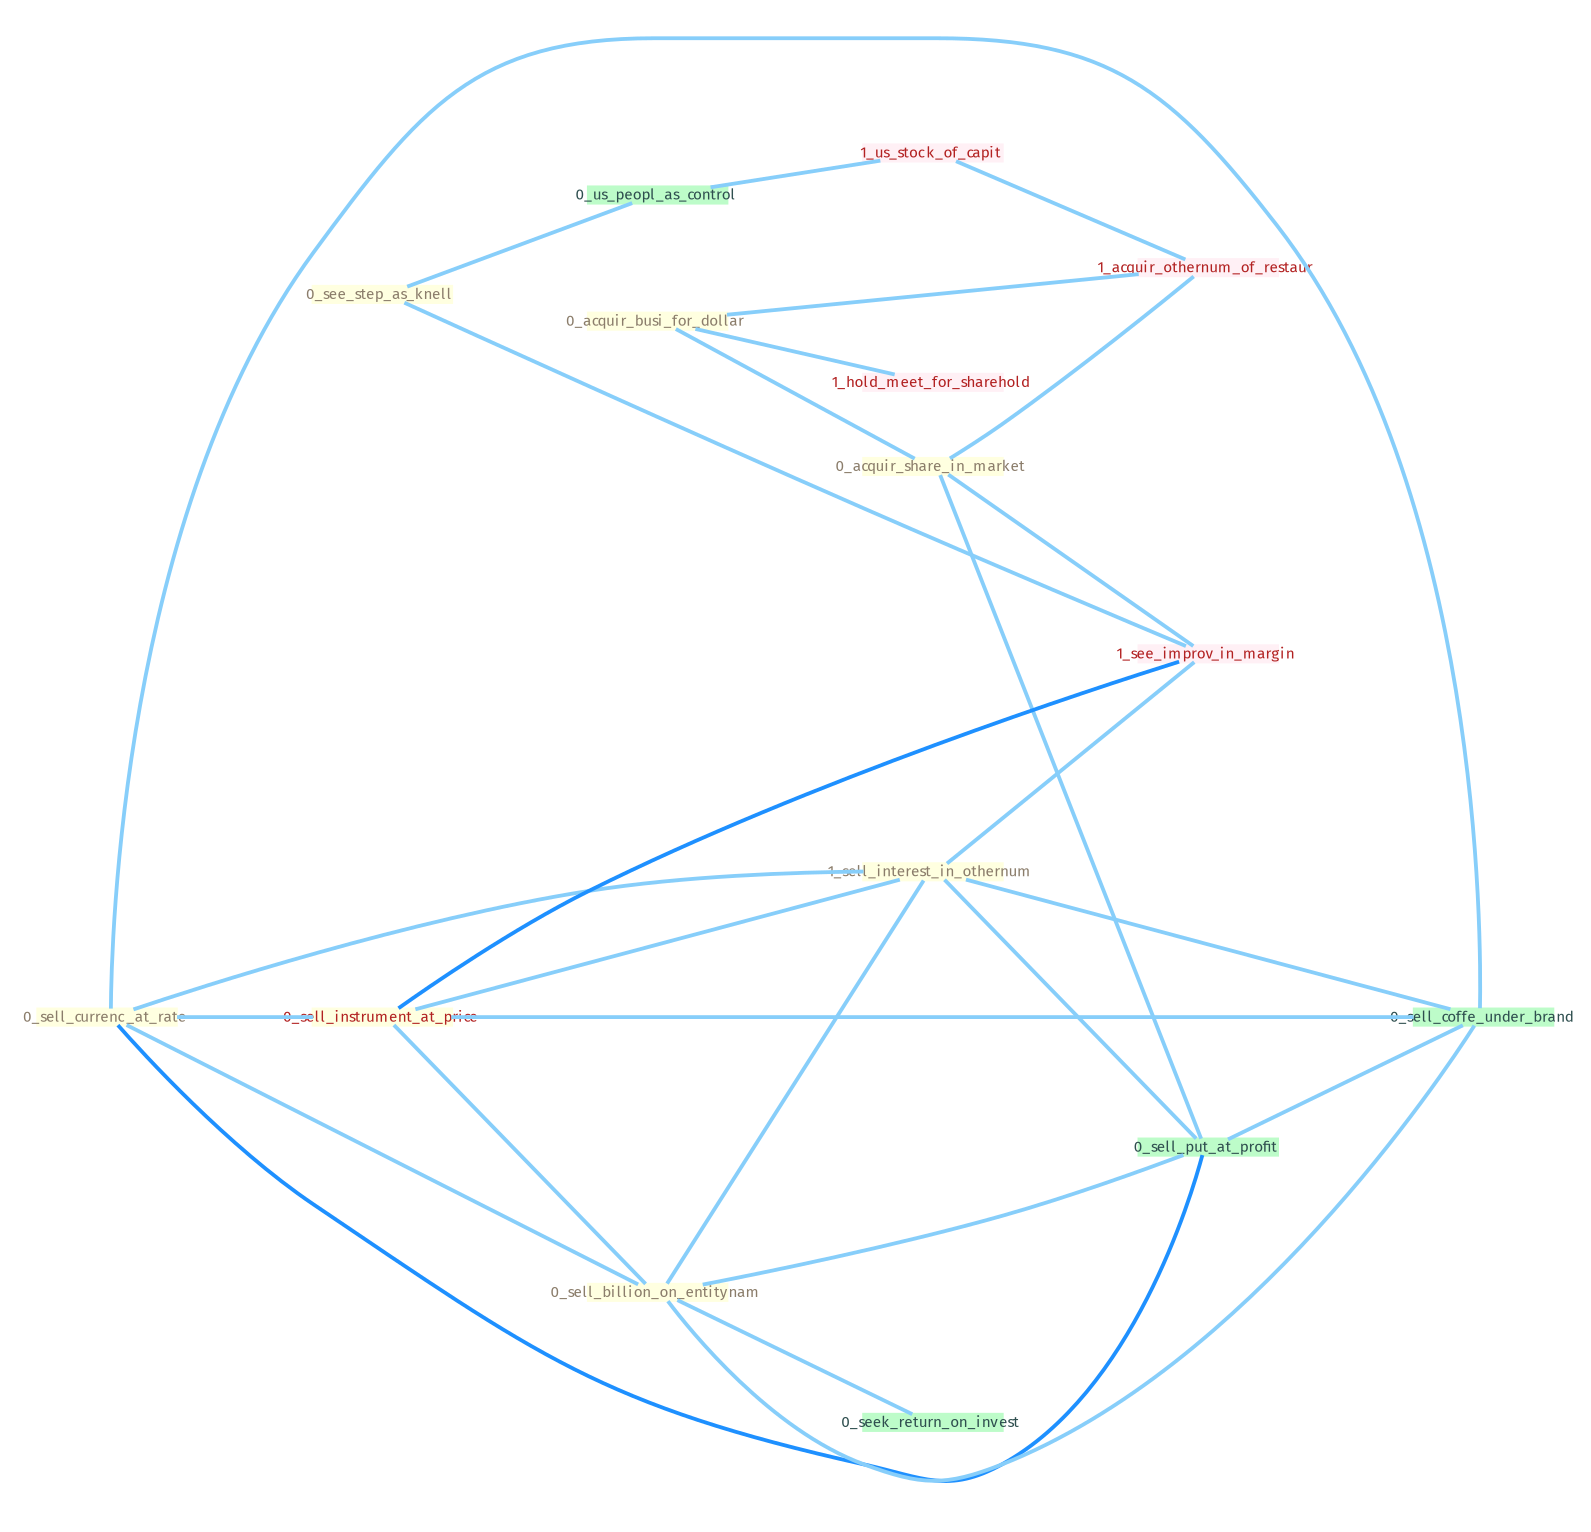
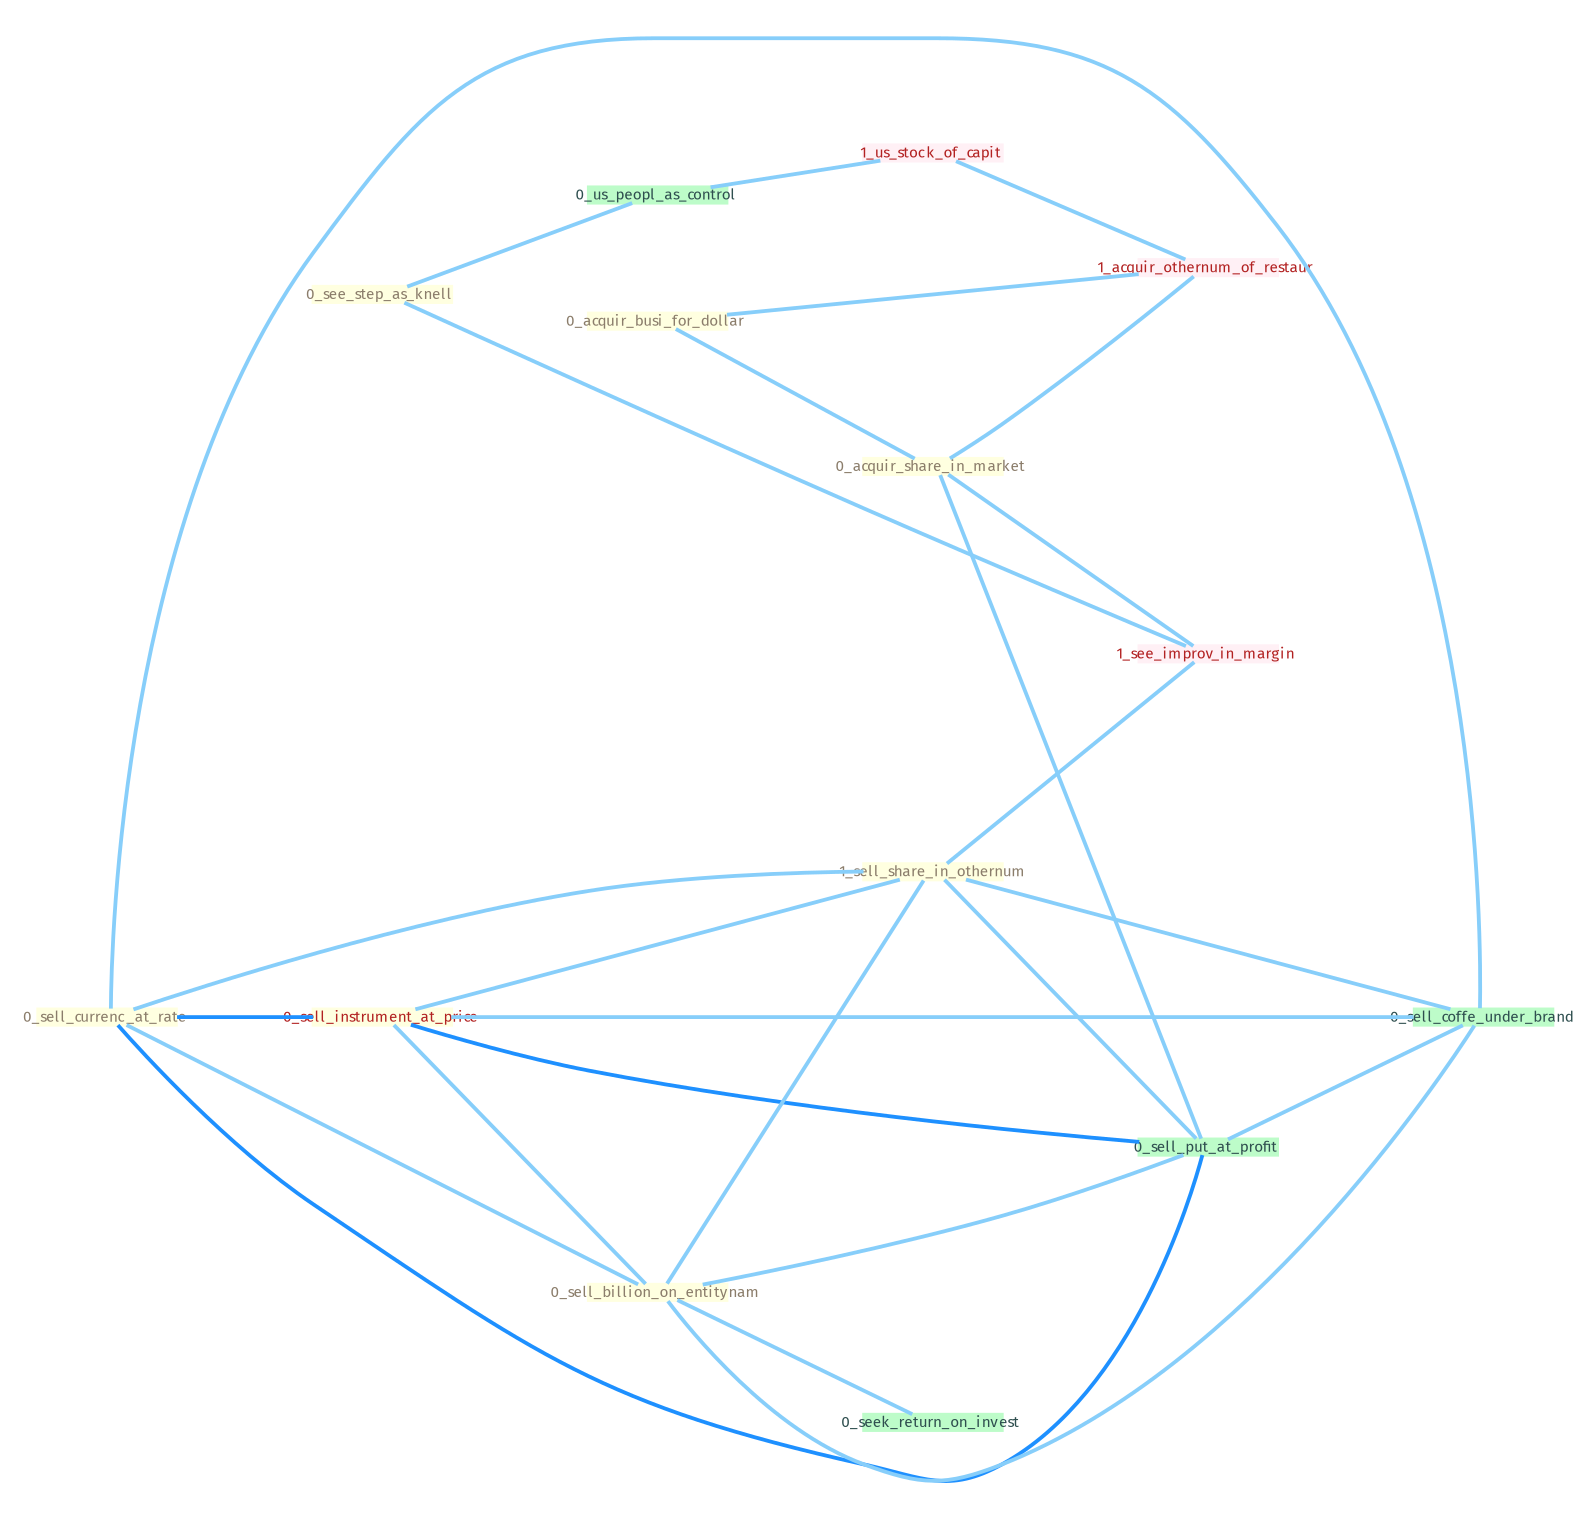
node "1_hold_meet_for_sharehold": removed
edge "1_see_improv_in_margin" -- "0_sell_instrument_at_price": now "0_sell_put_at_profit" -- "0_sell_instrument_at_price"
node "1_sell_interest_in_othernum": label "1_sell_interest_in_othernum" -> "1_sell_share_in_othernum"
edge "0_sell_currenc_at_rate" -- "0_sell_instrument_at_price": color #87cefa -> #1e90ff
